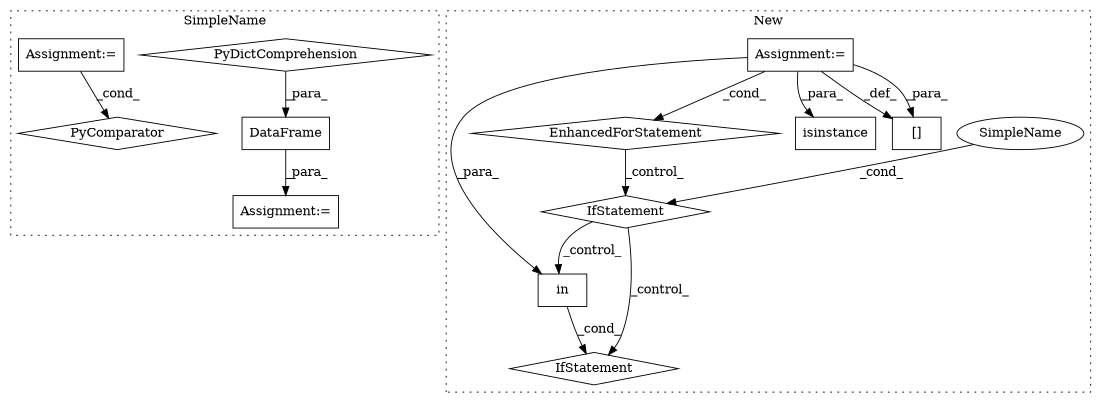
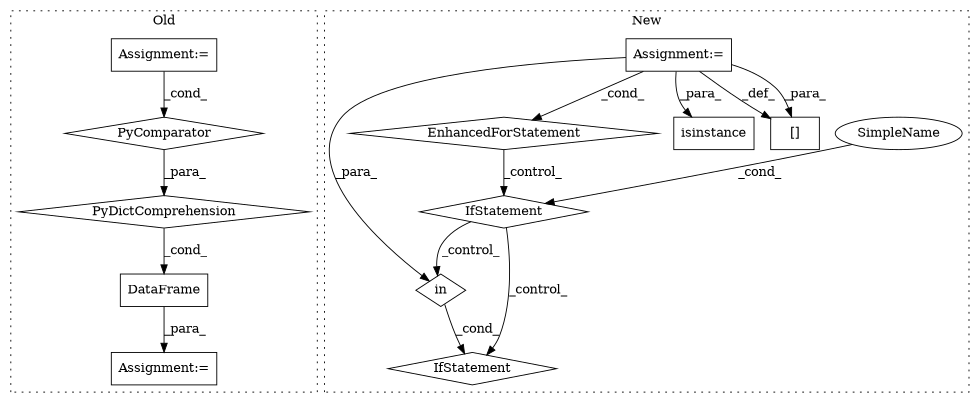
cluster "SimpleName": label "SimpleName" -> "Old"
edge "PyDictComprehension" -> "DataFrame": label "_para_" -> "_cond_"
edge "PyComparator" -> "PyDictComprehension": added, label "_para_"
node "in": shape box -> diamond
